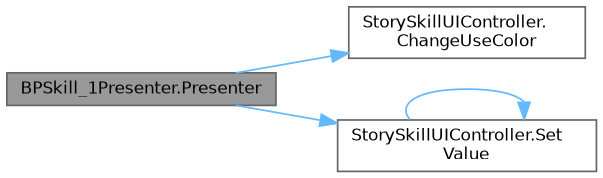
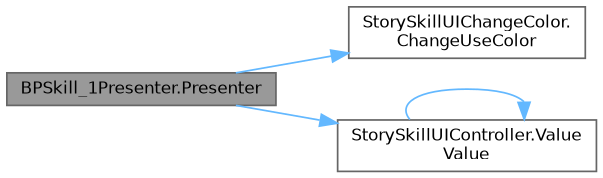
node "StorySkillUIController. ChangeUseColor": label "StorySkillUIController. ChangeUseColor" -> "StorySkillUIChangeColor. ChangeUseColor"
node "StorySkillUIController.Set Value": label "StorySkillUIController.Set Value" -> "StorySkillUIController.Value Value"
